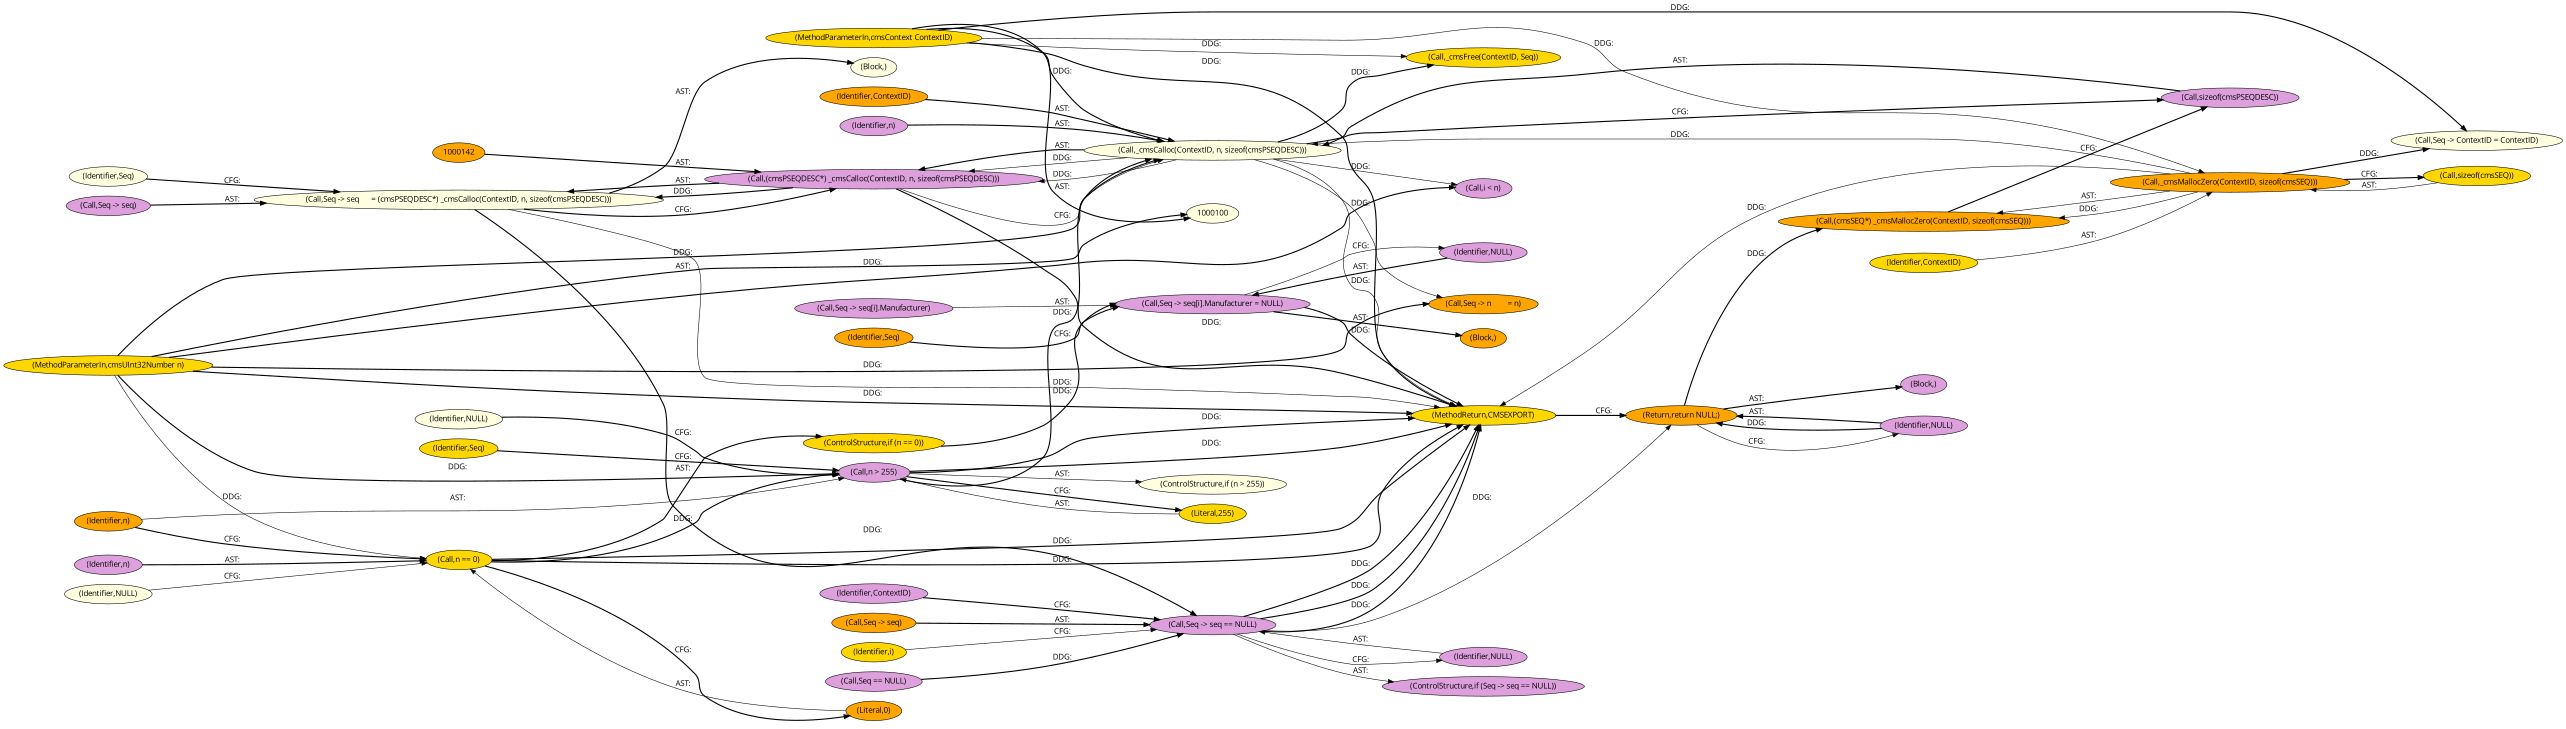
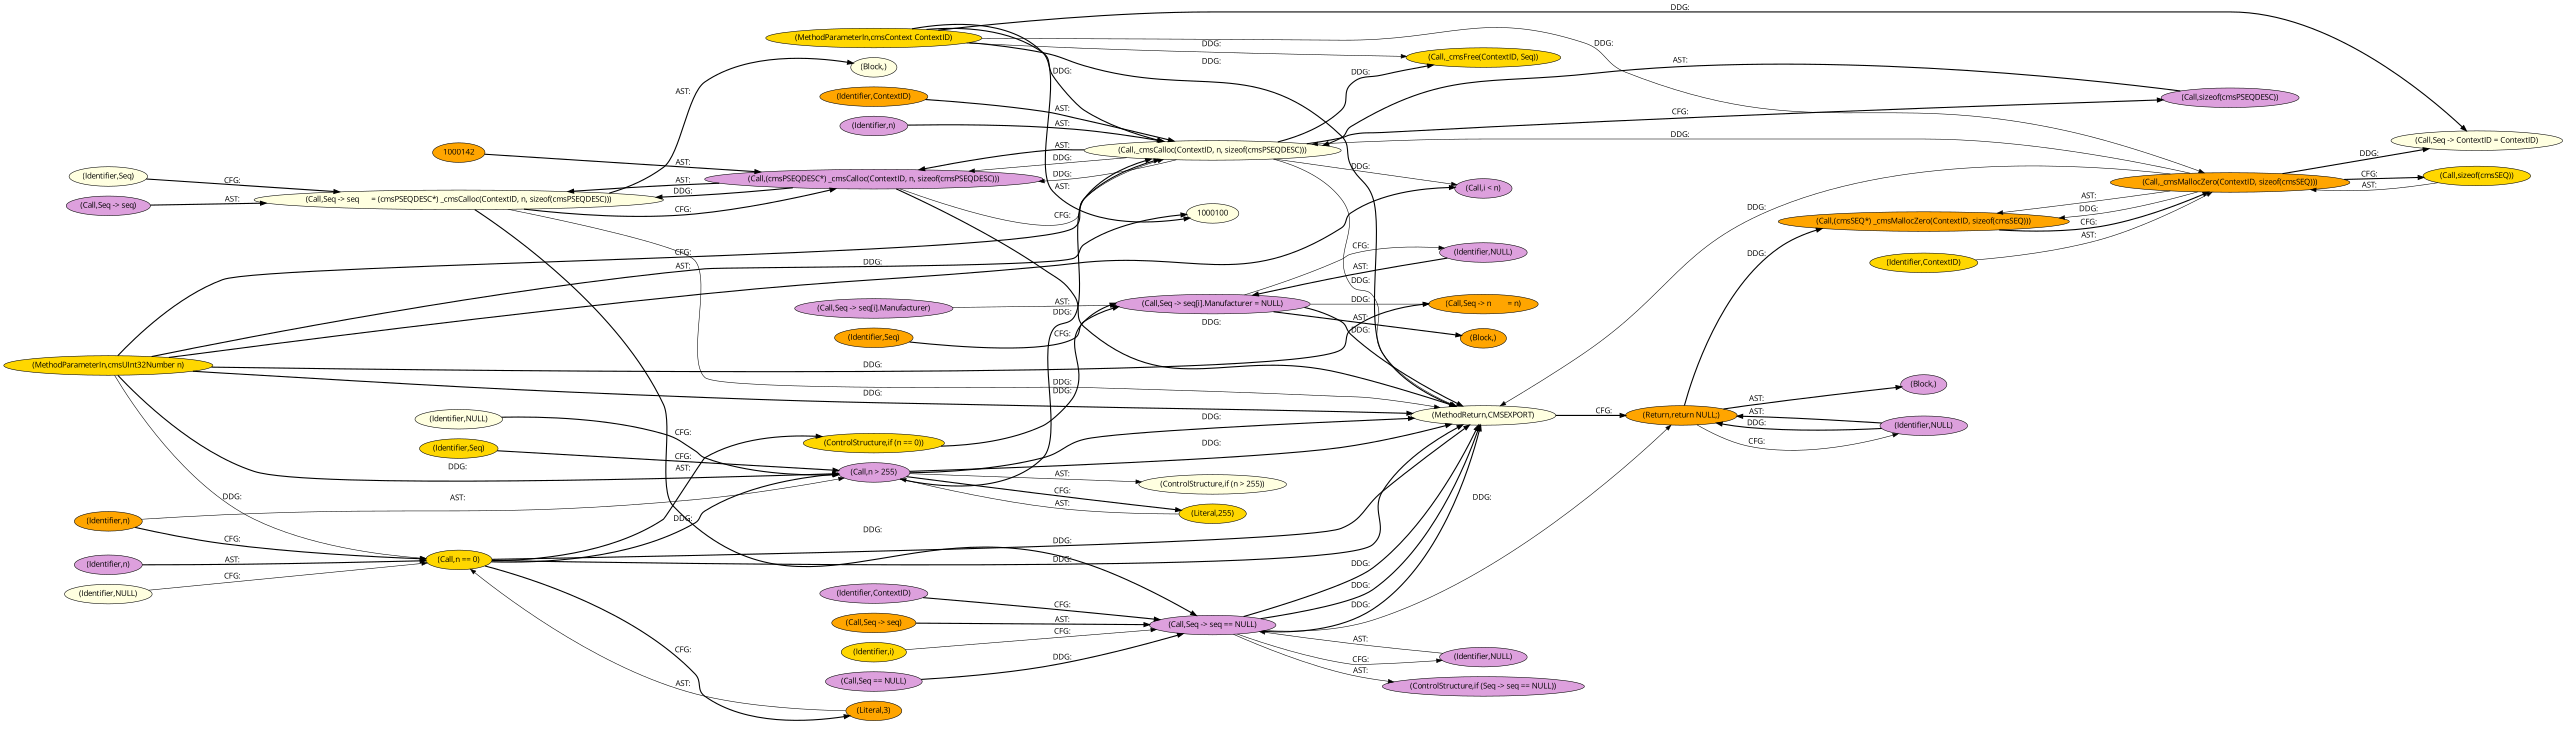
edge "(Call,(cmsSEQ*) _cmsMallocZero(ContextID, sizeof(cmsSEQ)))" -> "(Call,sizeof(cmsPSEQDESC))": now "(Call,(cmsSEQ*) _cmsMallocZero(ContextID, sizeof(cmsSEQ)))" -> "(Call,_cmsMallocZero(ContextID, sizeof(cmsSEQ)))"
edge "(Call,_cmsCalloc(ContextID, n, sizeof(cmsPSEQDESC)))" -> "(Call,Seq -> n        = n)": now "(Call,Seq -> seq[i].Manufacturer = NULL)" -> "(Call,Seq -> n        = n)"
edge "(MethodParameterIn,cmsUInt32Number n)" -> "(Call,_cmsCalloc(ContextID, n, sizeof(cmsPSEQDESC)))": label "DDG: " -> "CFG: "
node "(MethodReturn,CMSEXPORT)": fillcolor gold -> lightyellow
node "(Literal,0)": label "(Literal,0)" -> "(Literal,3)"
